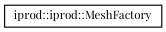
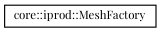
node "iprod::iprod::MeshFactory": label "iprod::iprod::MeshFactory" -> "core::iprod::MeshFactory"
